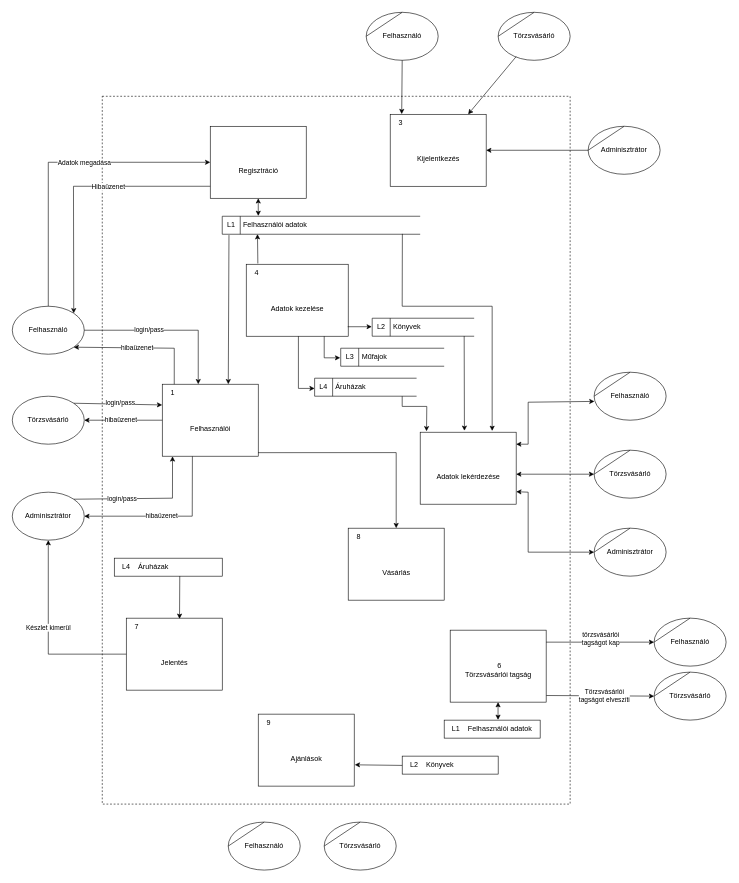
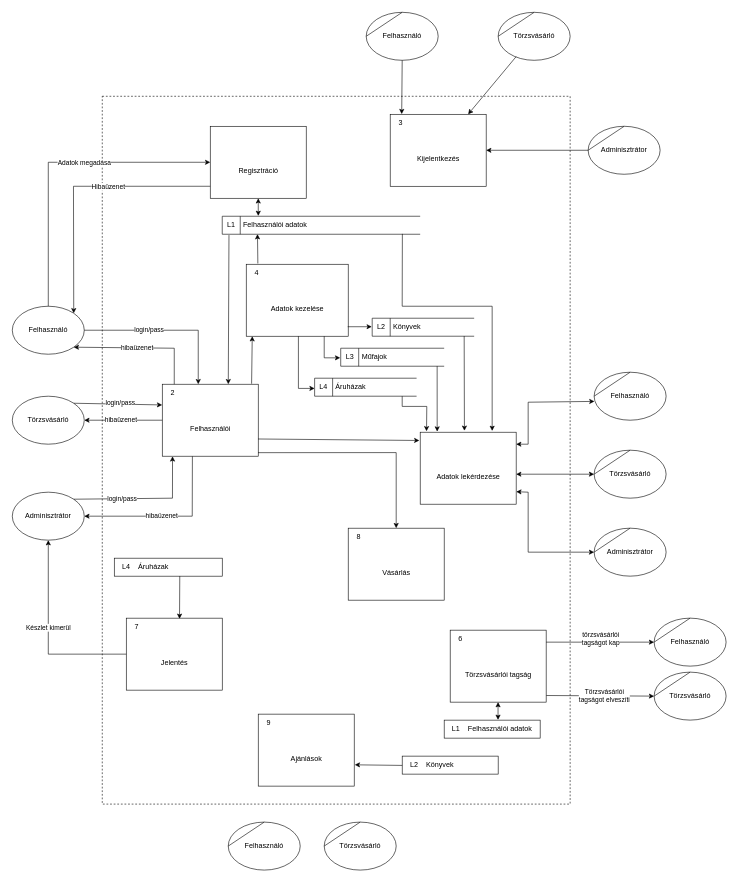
edge "Felhasználói" -> "Adatok kezelése": added
node "1": label "1" -> "2"
edge "Műfajok" -> "Adatok lekérdezése": added
edge "Felhasználói" -> "Adatok lekérdezése": added
node "6": moved (500, 666) -> (461, 639)
